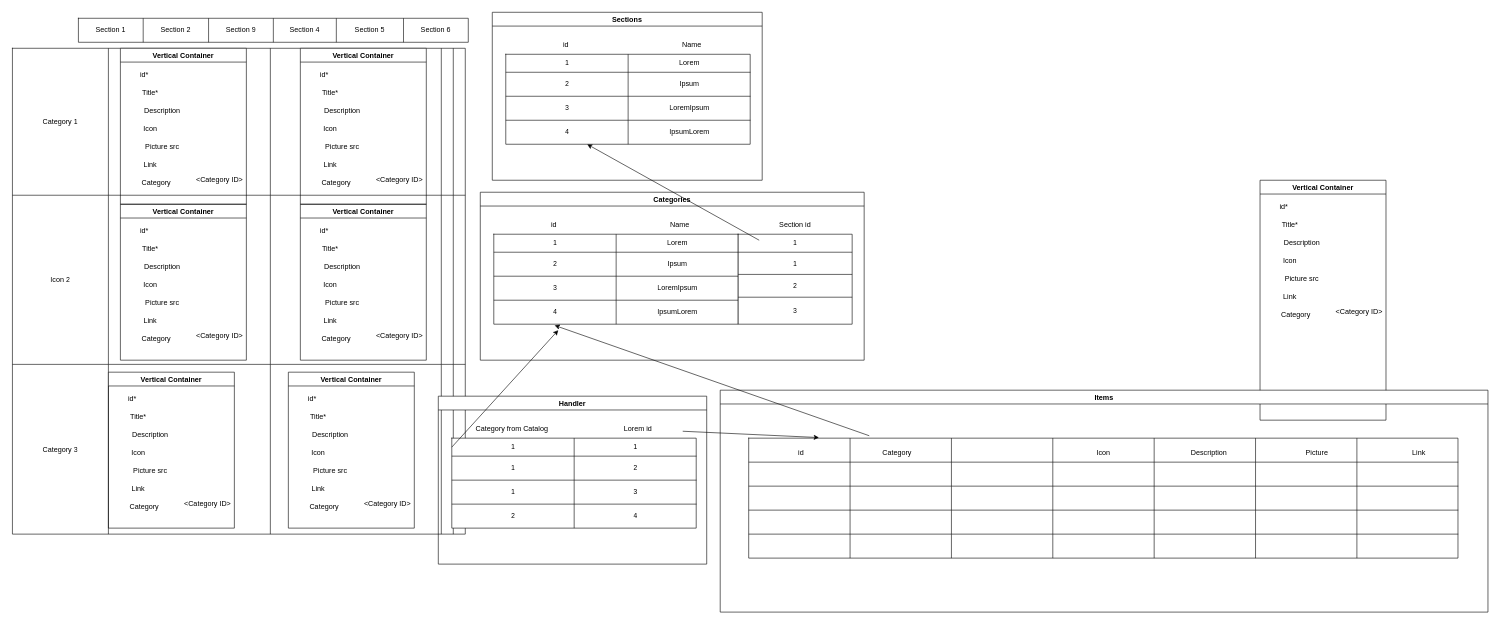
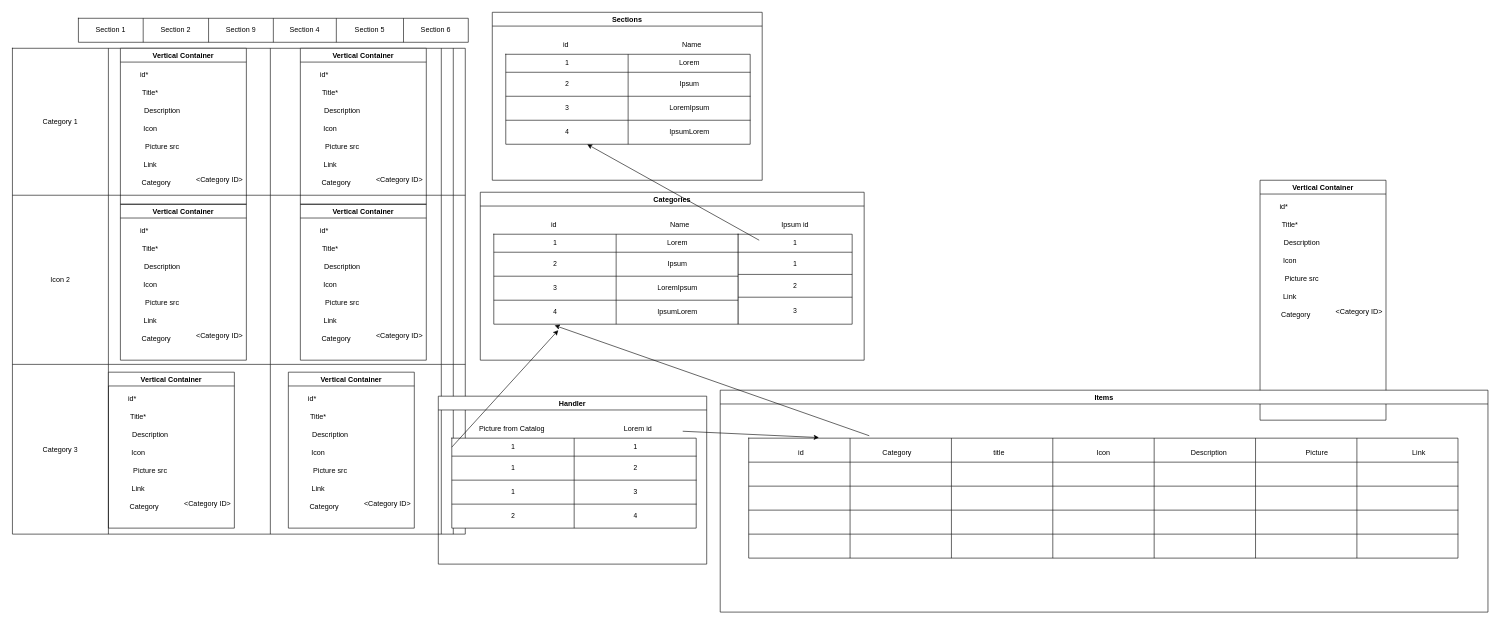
node "Section id": label "Section id" -> "Ipsum id"
node "Category from Catalog": label "Category from Catalog" -> "Picture from Catalog"
node "title": added
